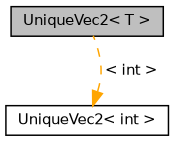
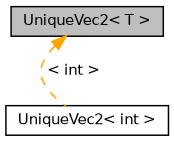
edge "UniqueVec2< T >" -> "UniqueVec2< int >": reversed
